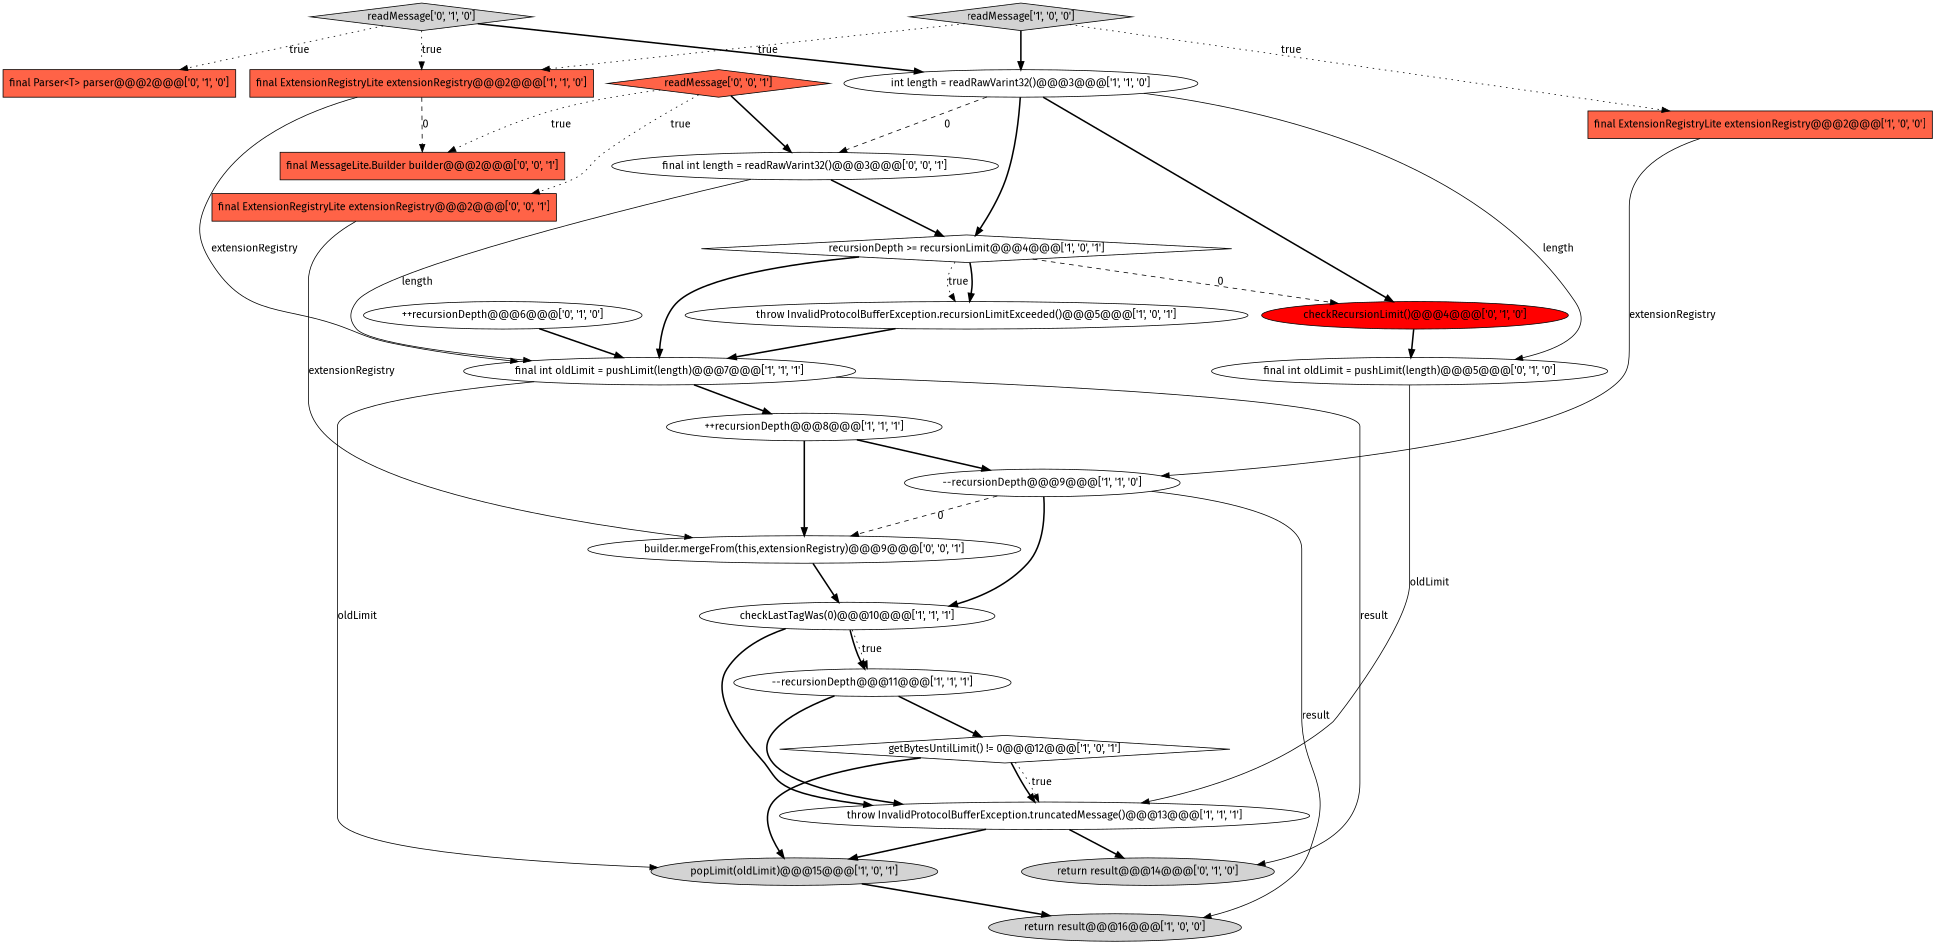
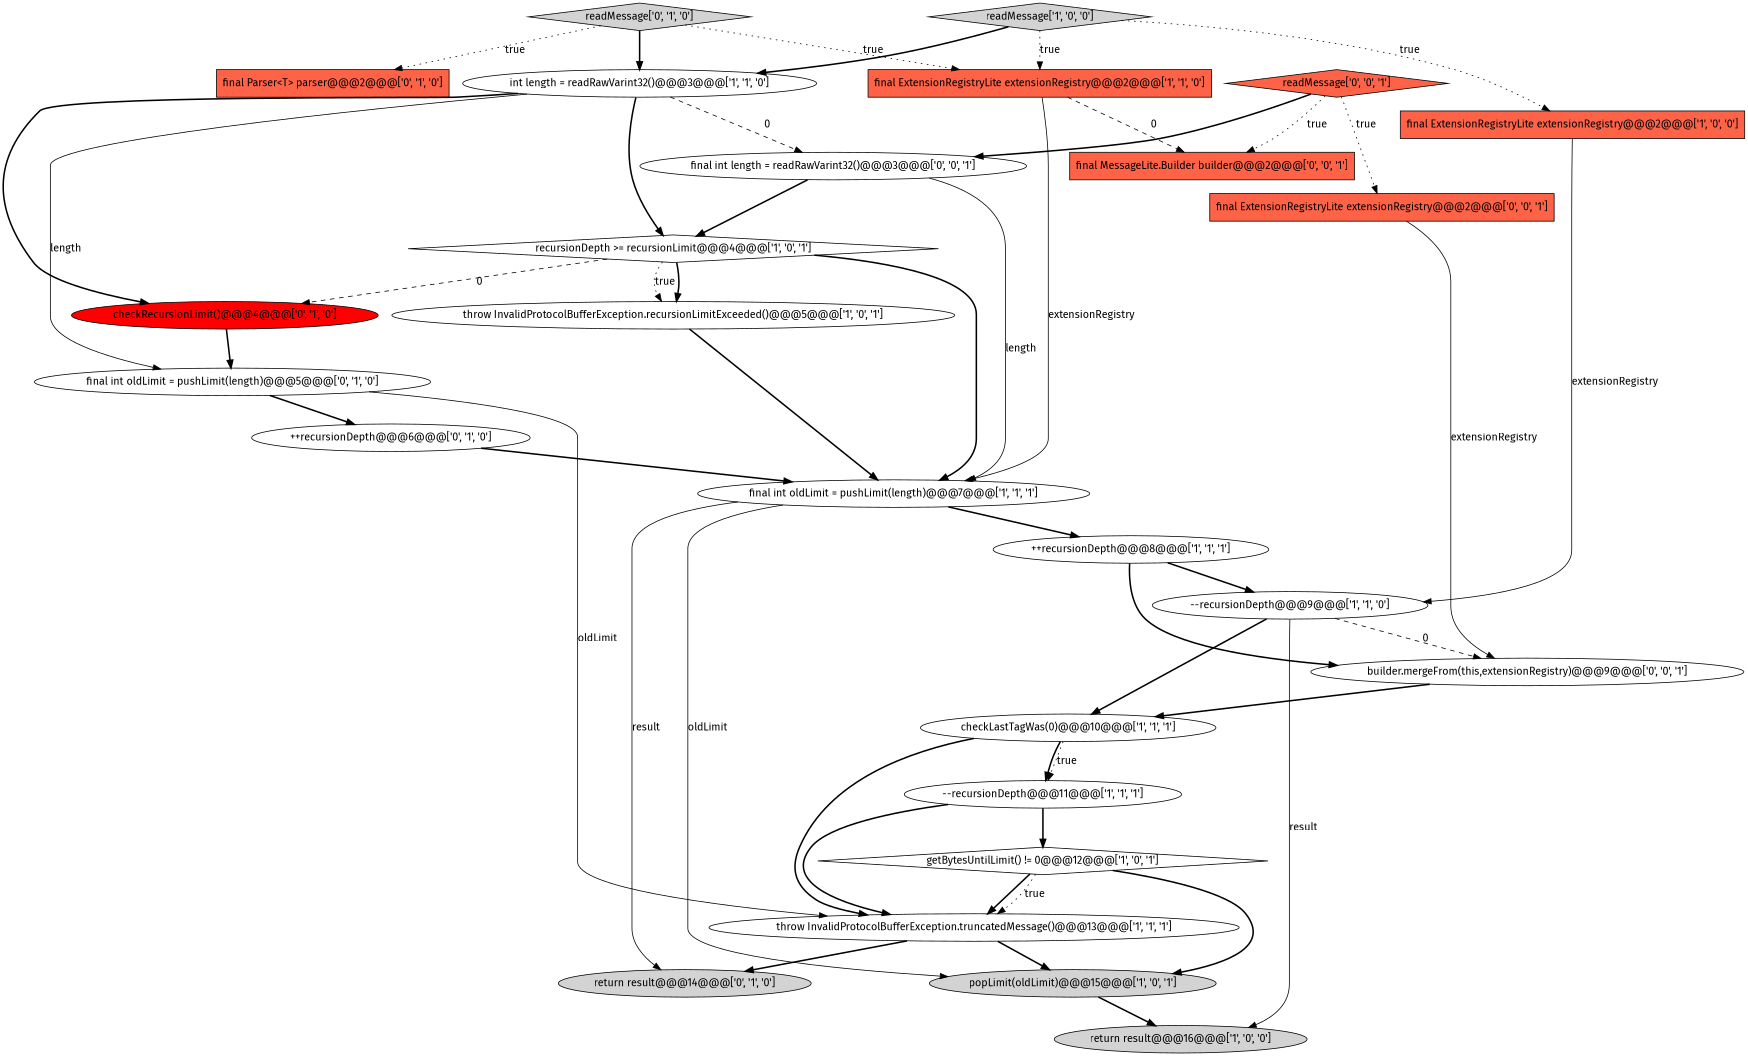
edge "final int oldLimit = pushLimit(length)@@@5@@@['0', '1', '0']" -> "++recursionDepth@@@6@@@['0', '1', '0']": added
